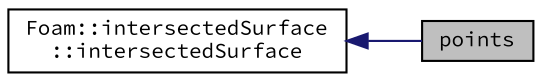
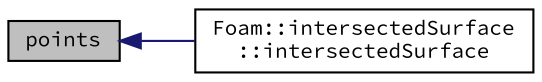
edge "points" -> "Foam::intersectedSurface ::intersectedSurface": reversed
